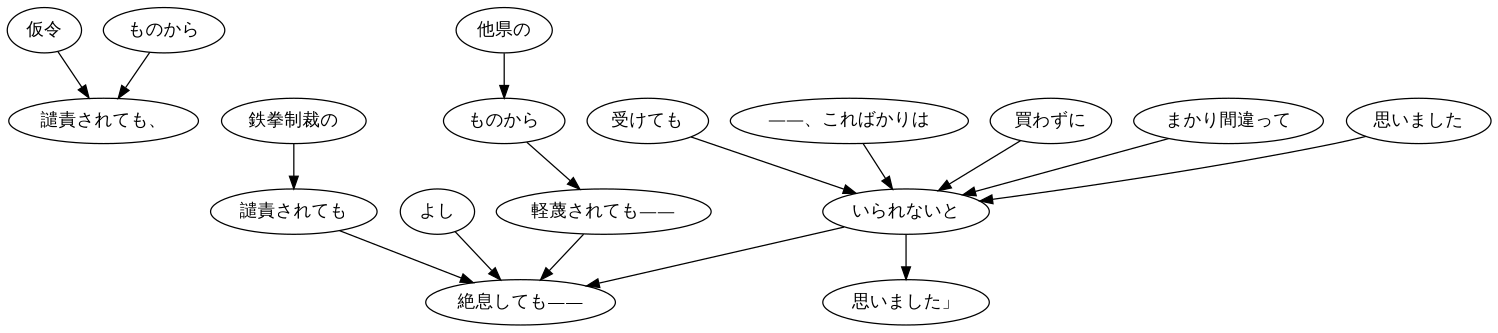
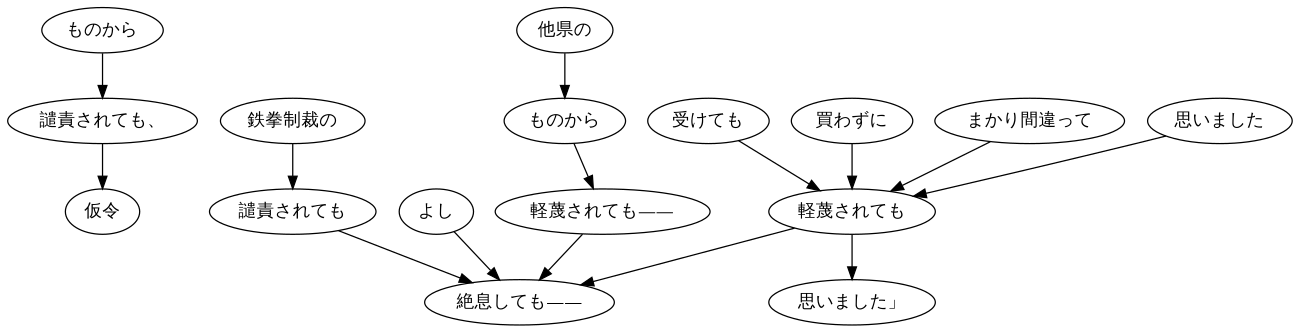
edge "仮令" -> "譴責されても、": reversed
node "——、こればかりは": removed
node "いられないと": label "いられないと" -> "軽蔑されても"
